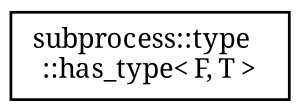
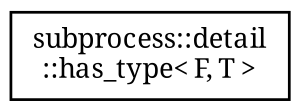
node "subprocess::type ::has_type< F, T >": label "subprocess::type ::has_type< F, T >" -> "subprocess::detail ::has_type< F, T >"
